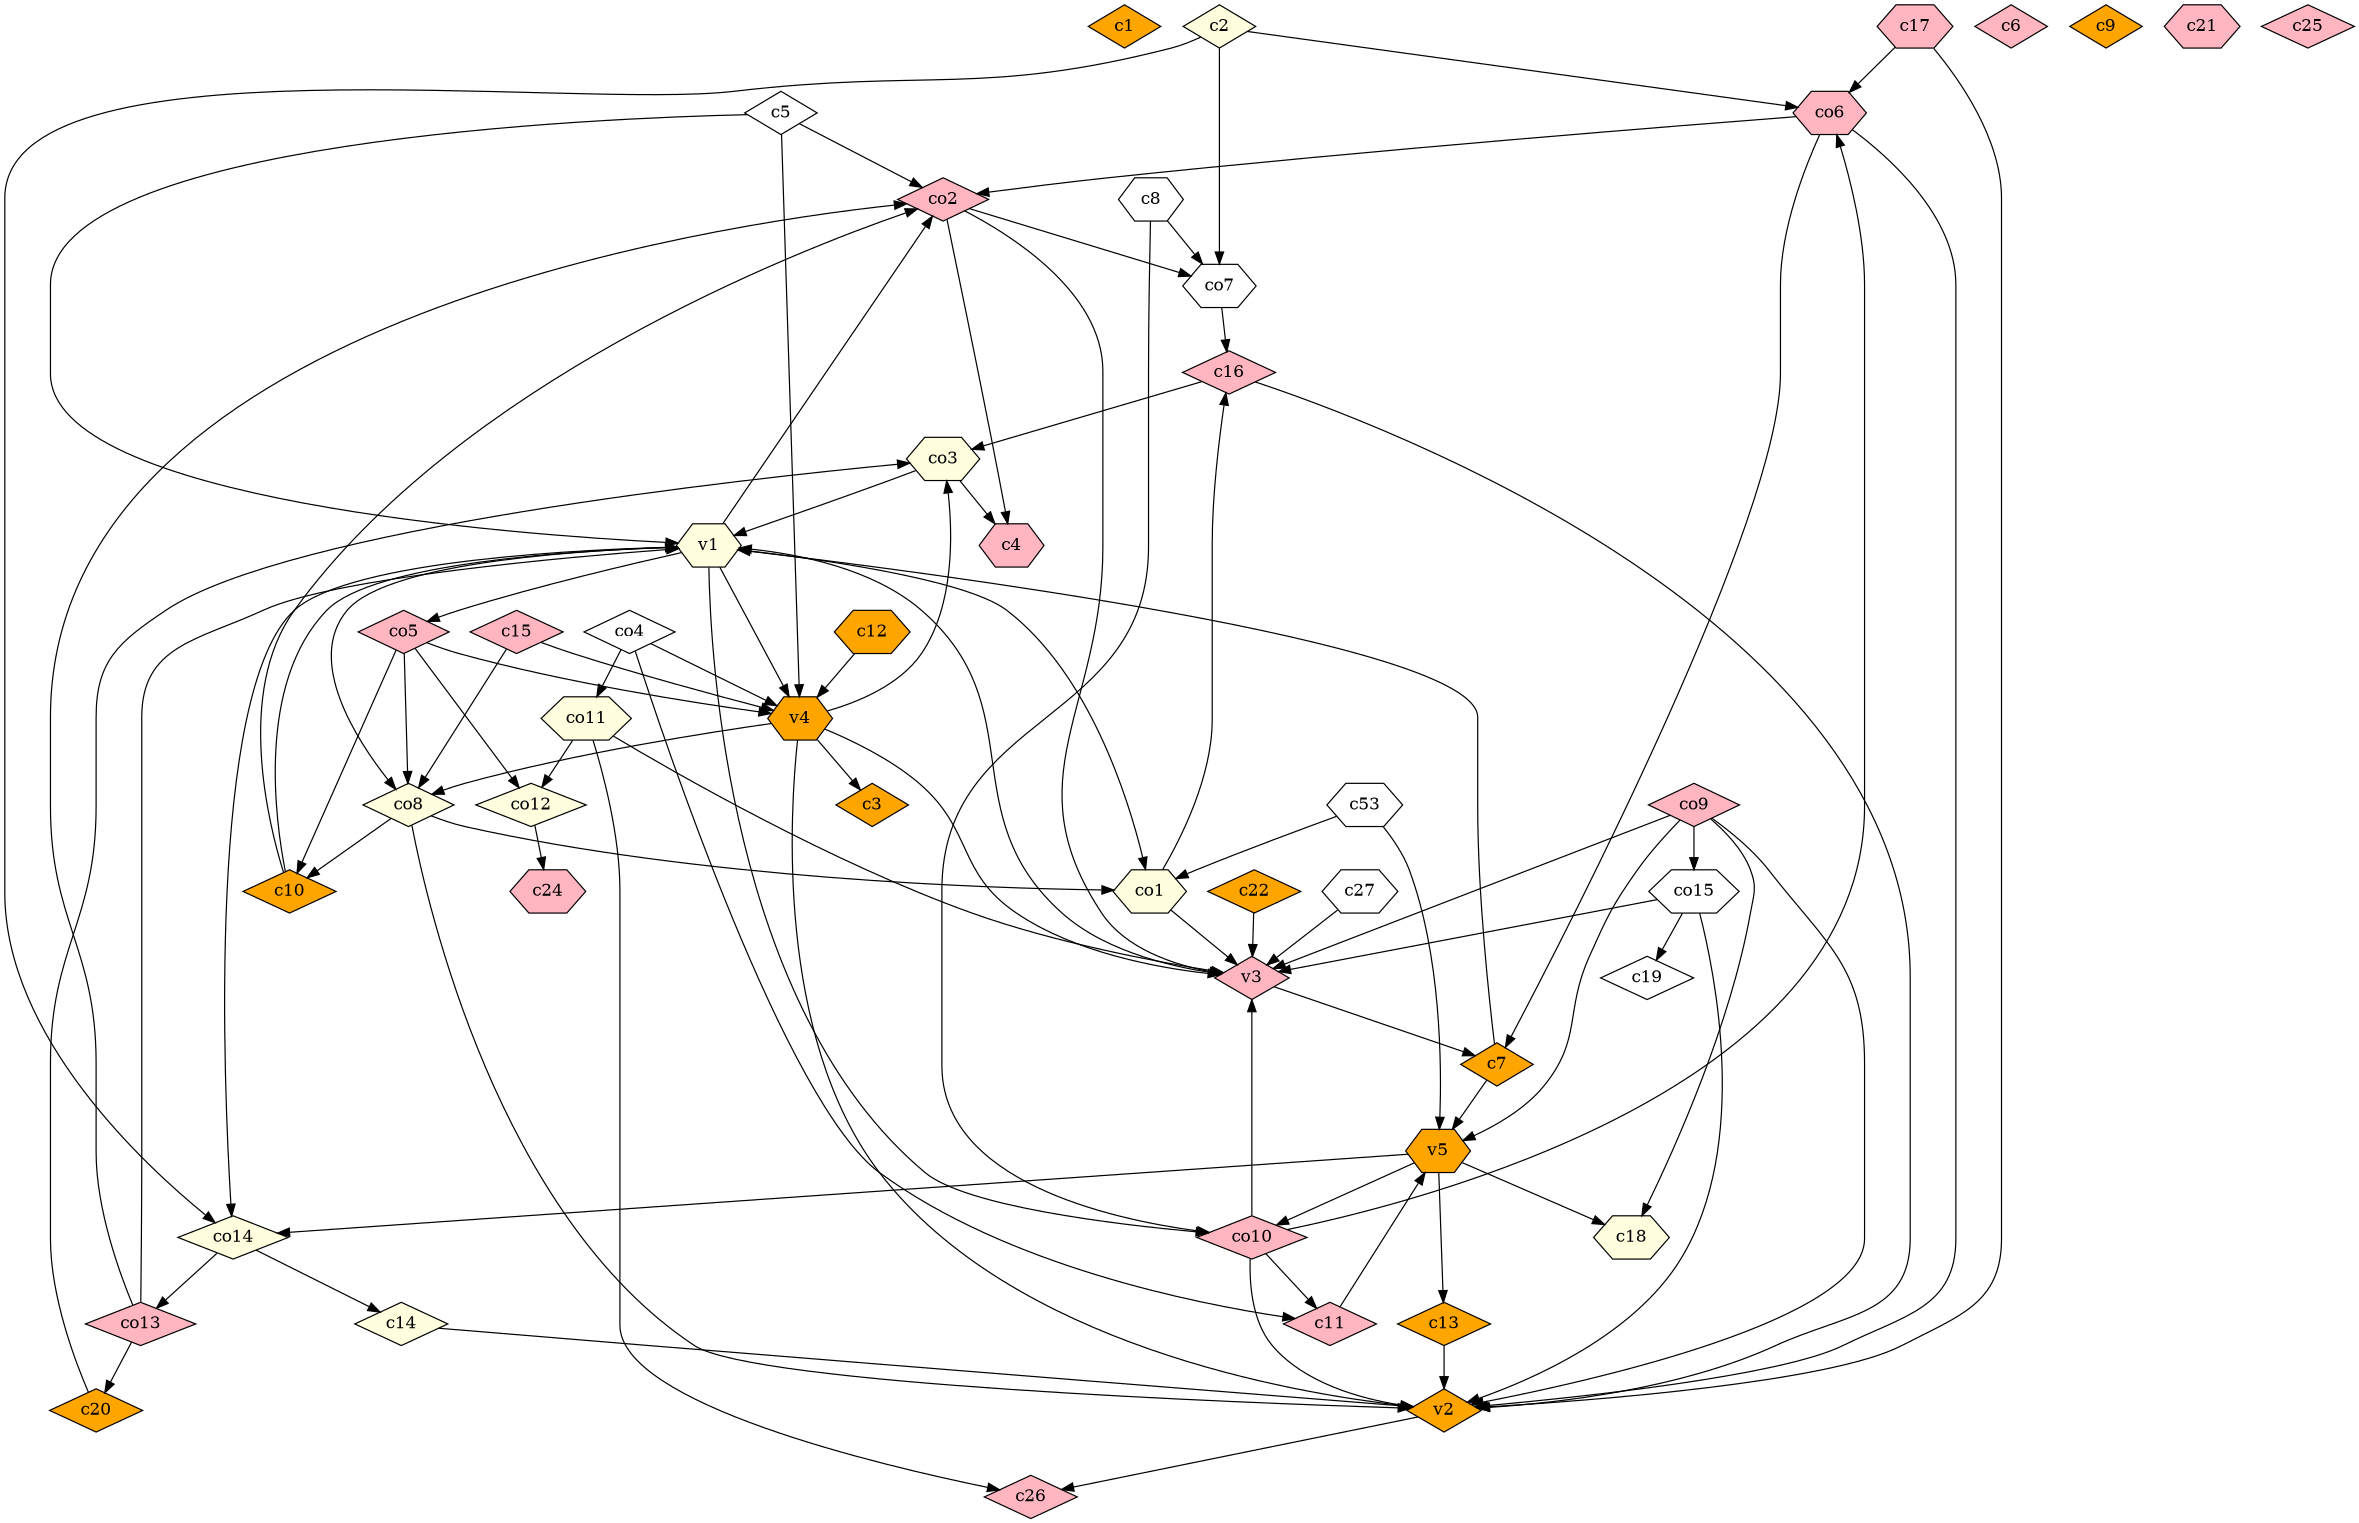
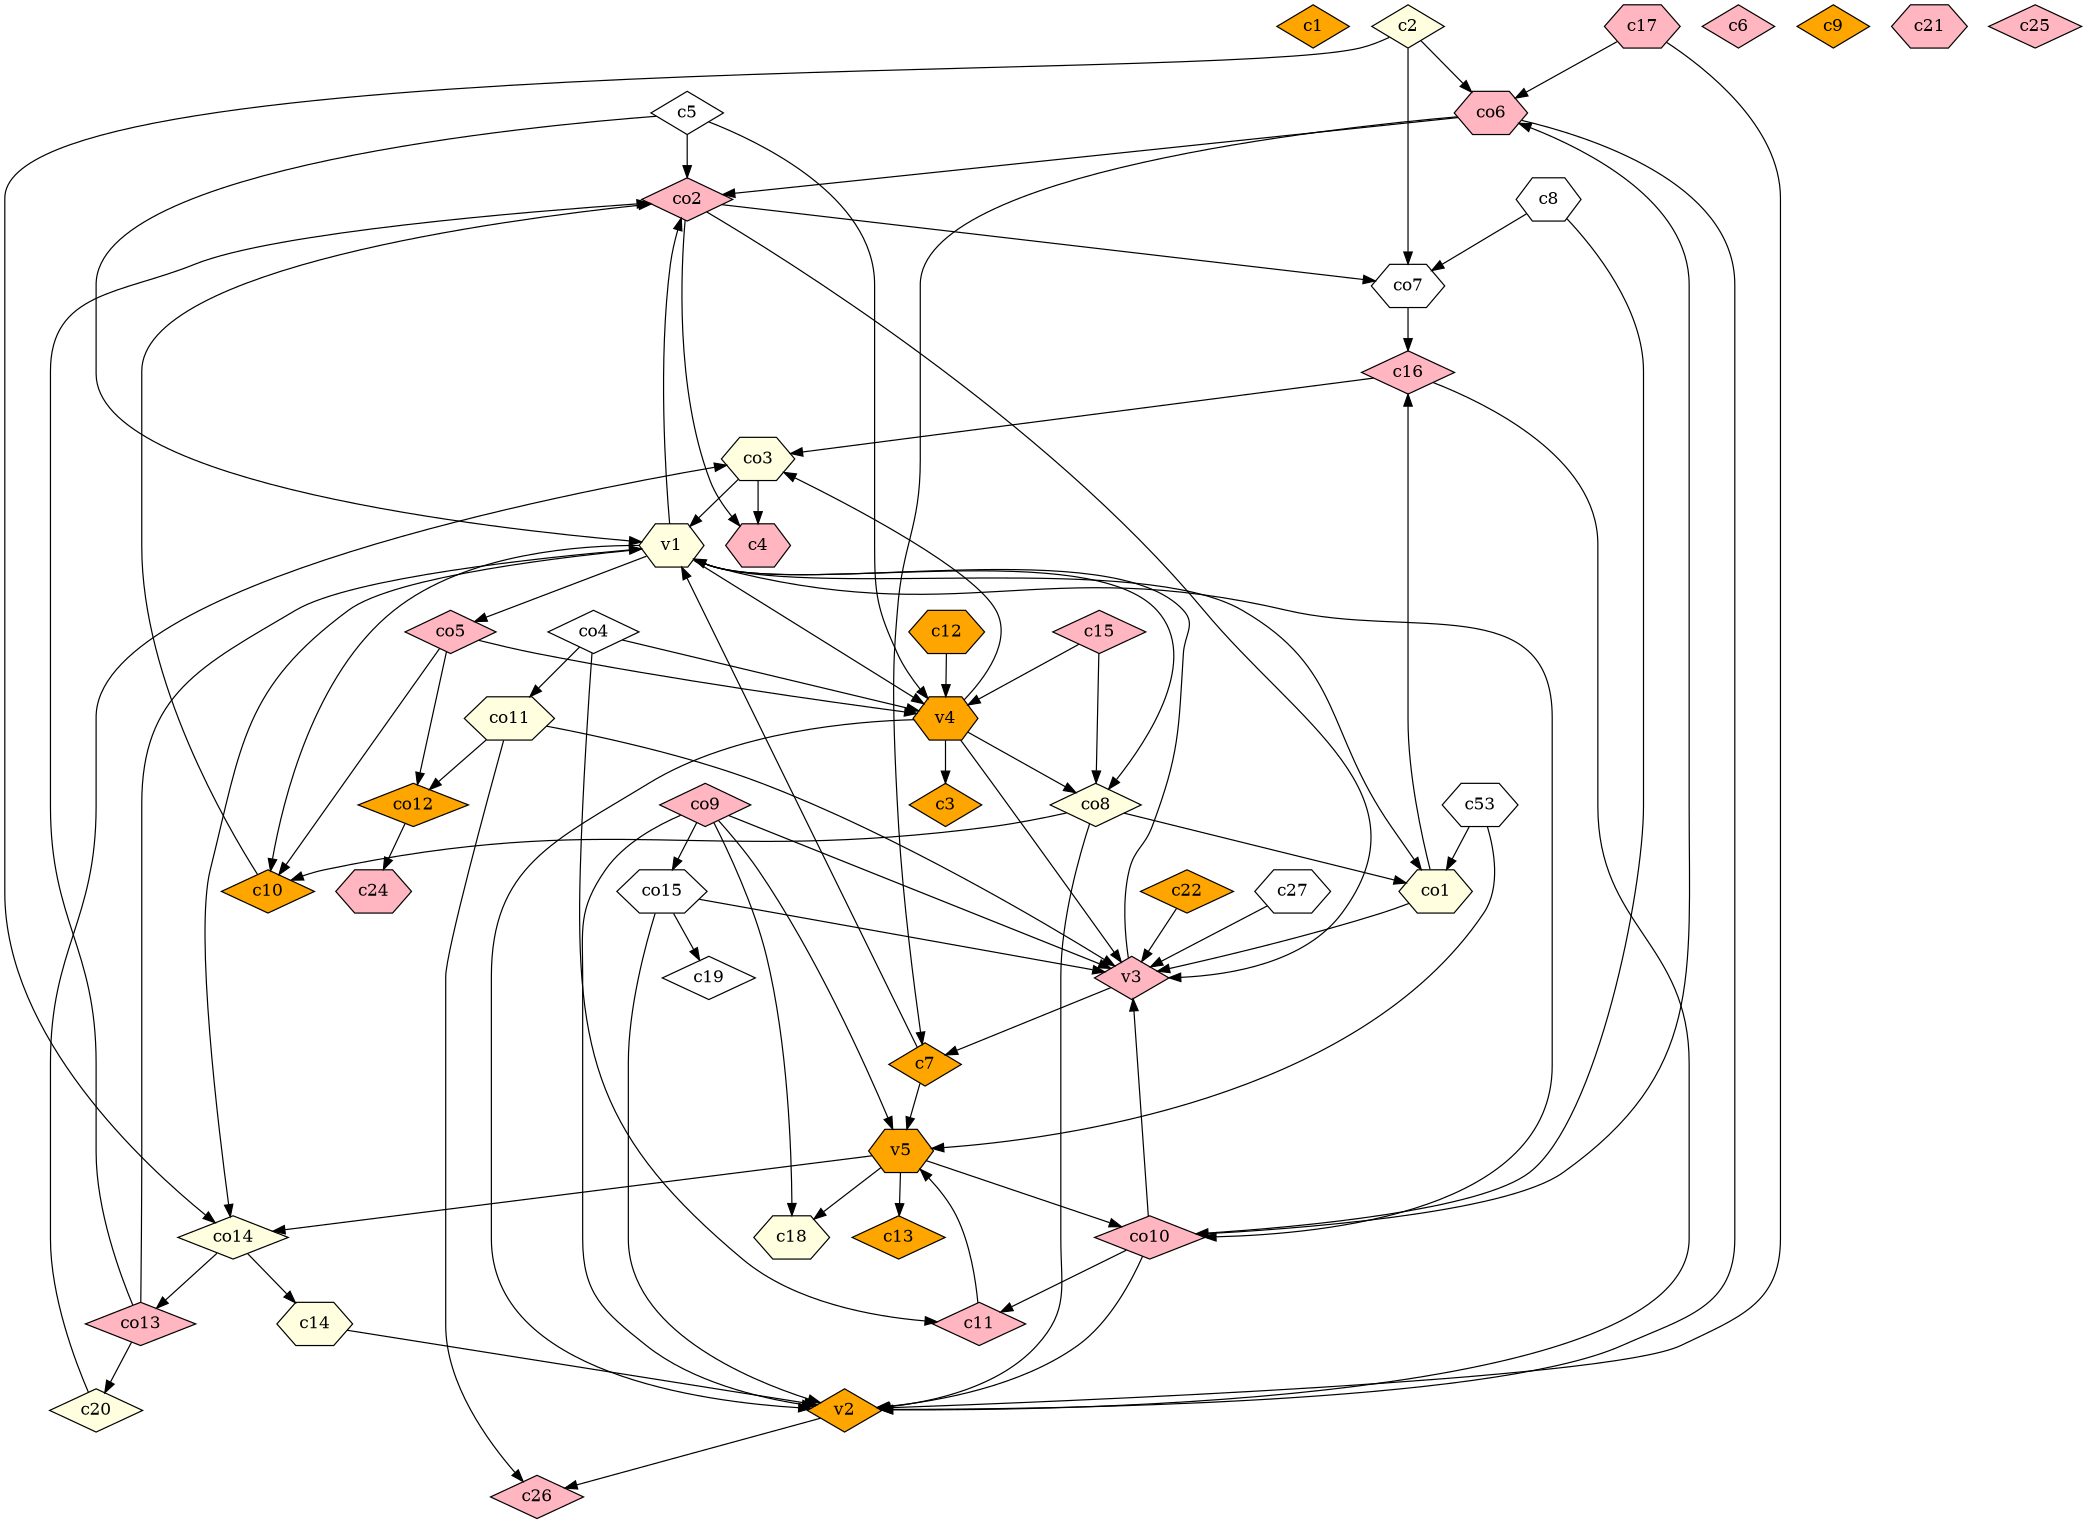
edge "c10" -> "v1": reversed
edge "co5" -> "co8": removed
node "co12": fillcolor lightyellow -> orange
node "c14": shape diamond -> hexagon
edge "c13" -> "v2": removed
node "c20": fillcolor orange -> lightyellow
